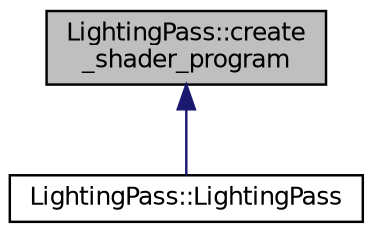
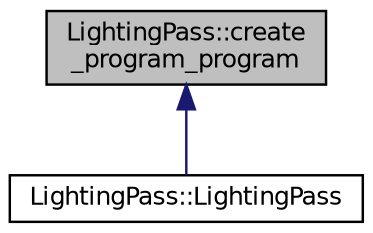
node "LightingPass::create _shader_program": label "LightingPass::create _shader_program" -> "LightingPass::create _program_program"
